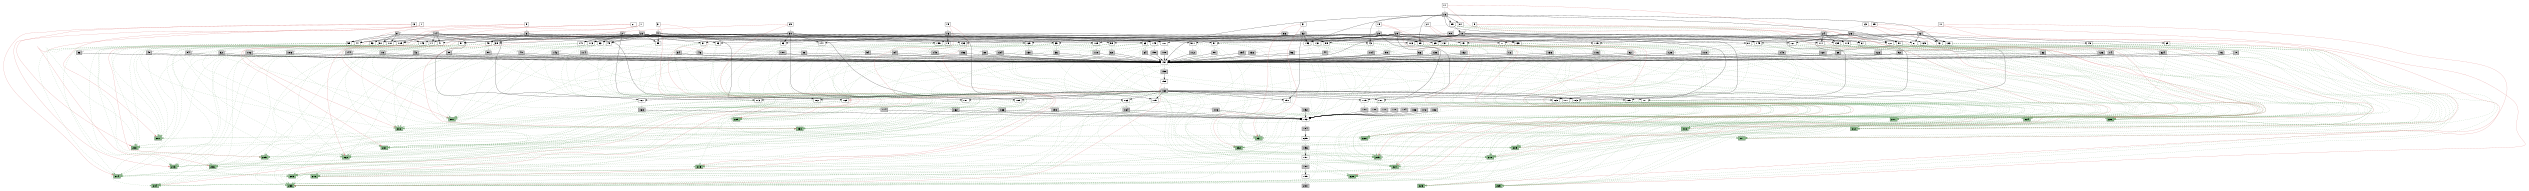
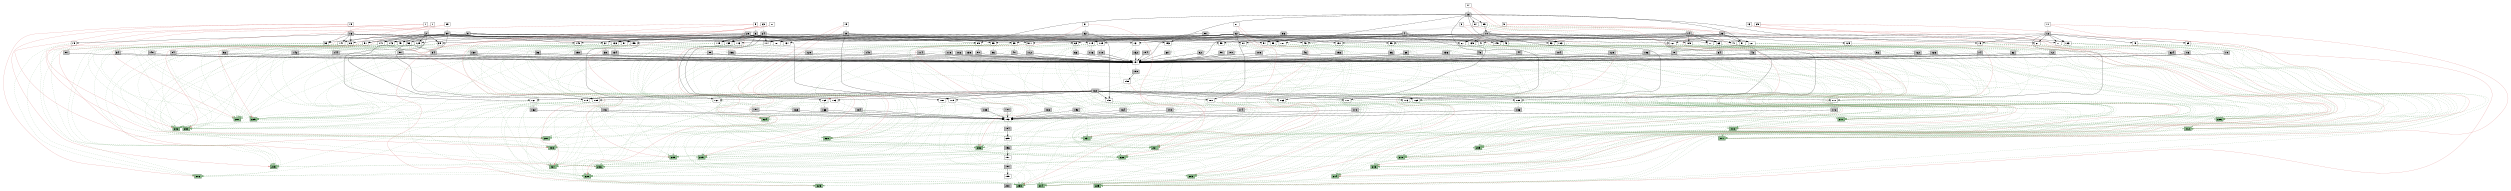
node "94": removed
